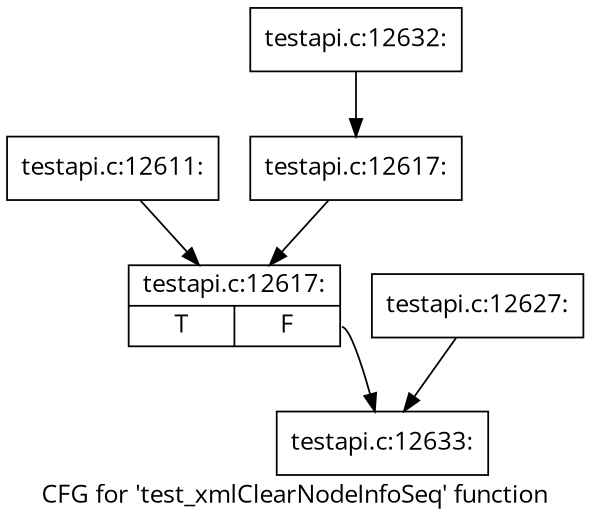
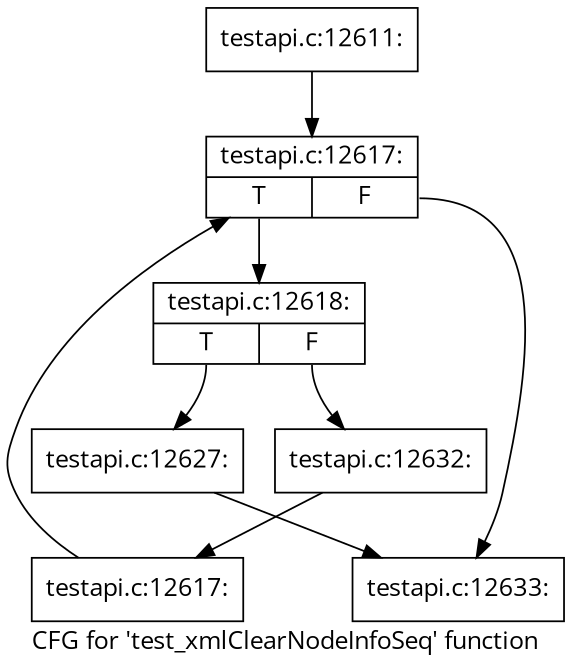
node "testapi.c:12618:": added
